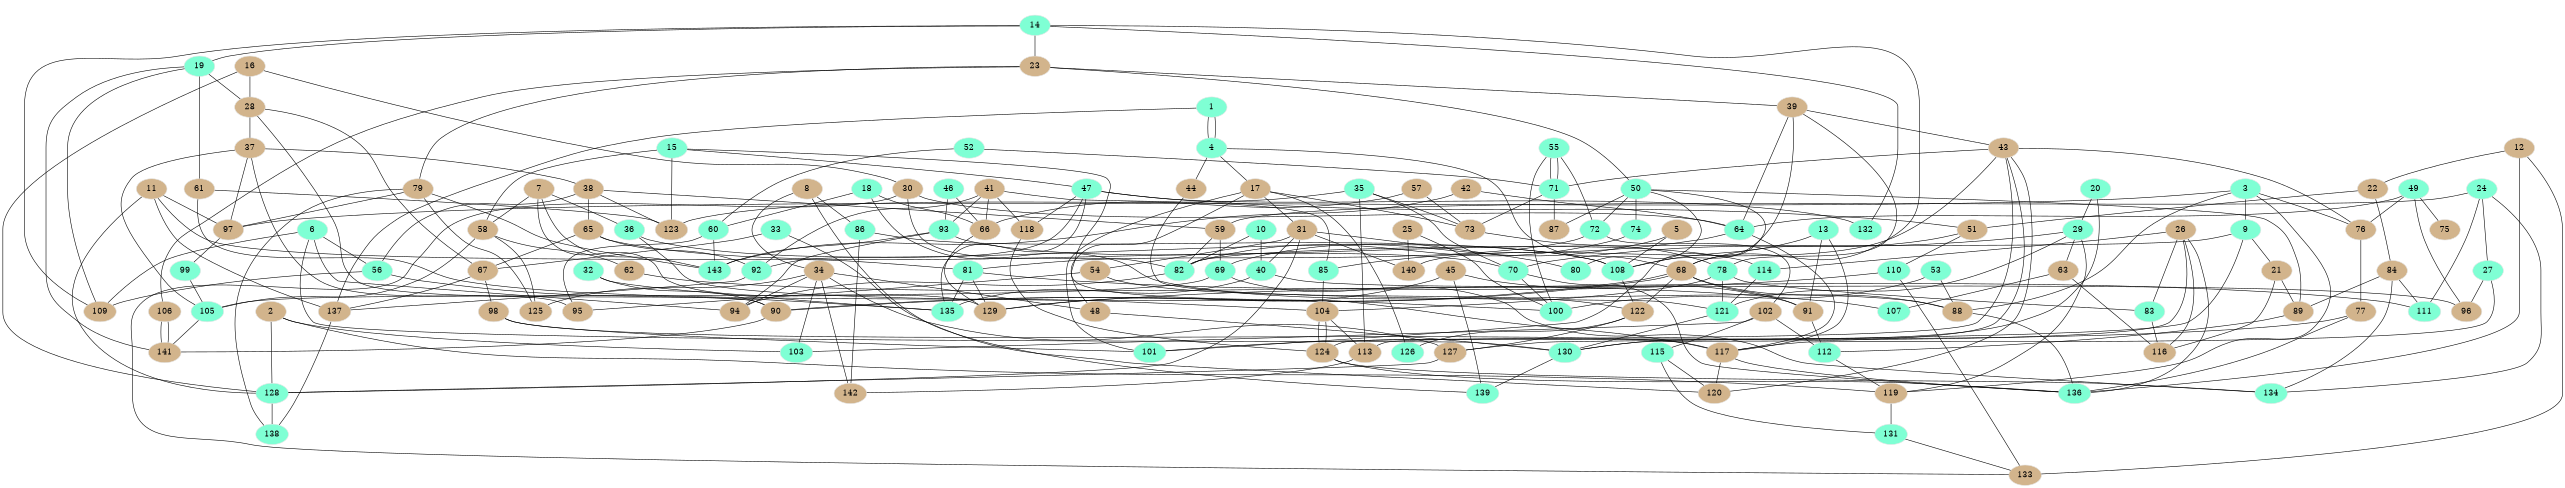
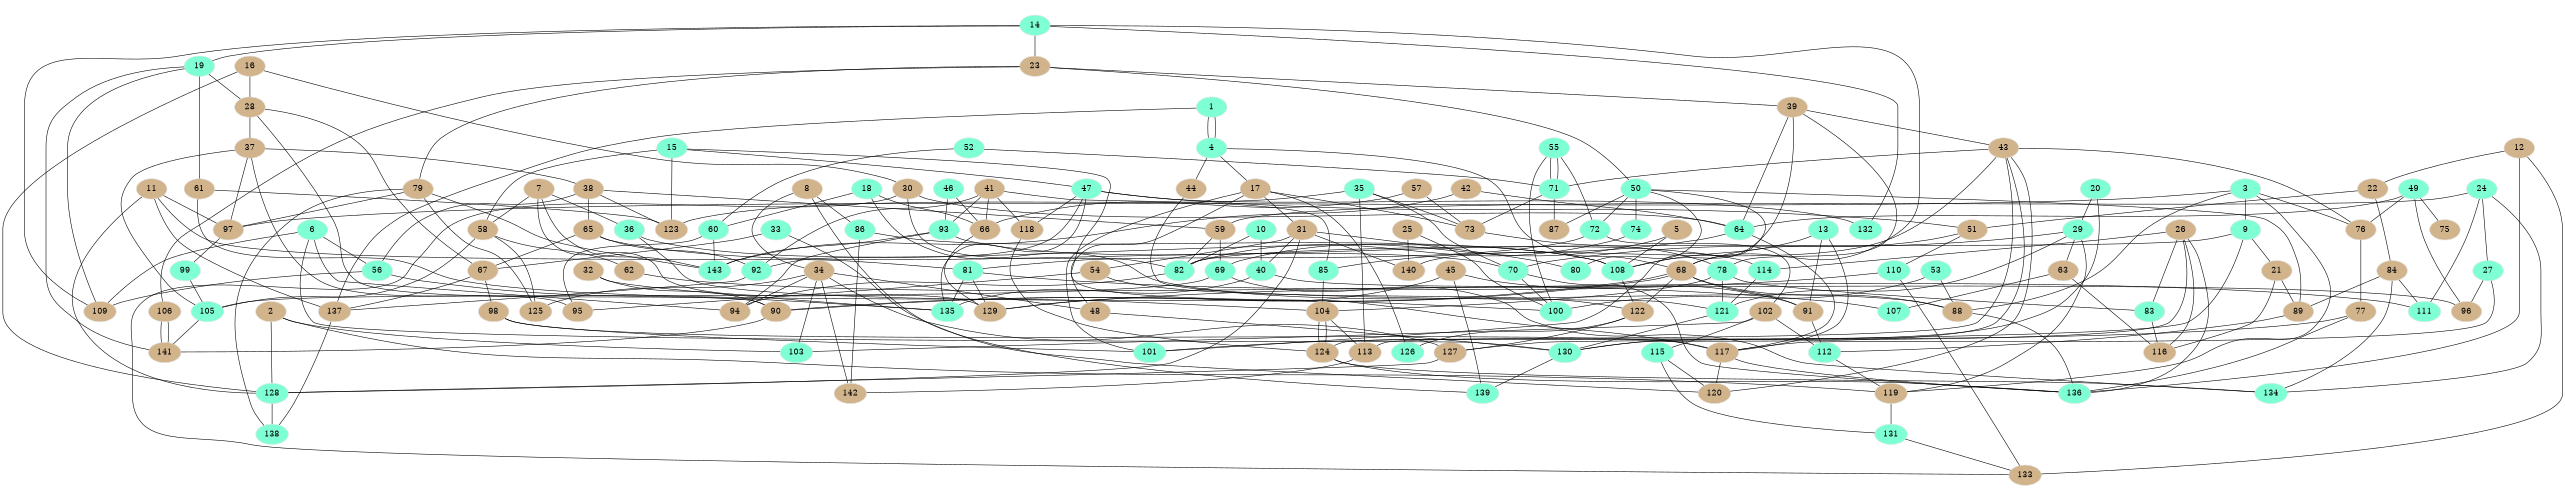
node "32": fillcolor aquamarine -> tan
